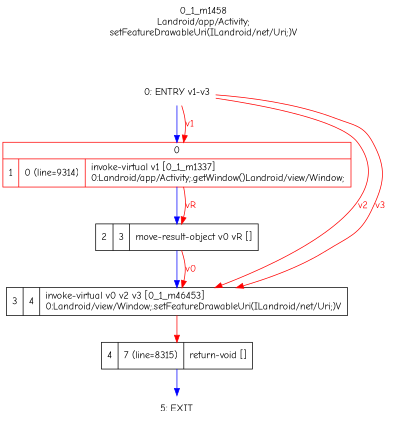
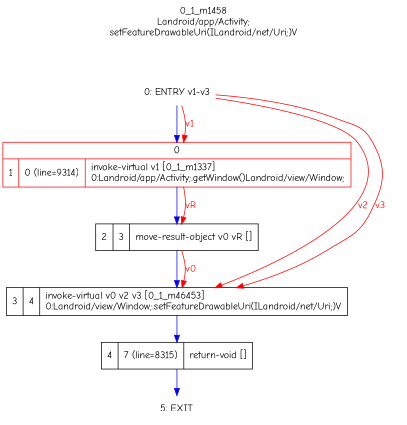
edge "3" -> "4": color red -> blue
